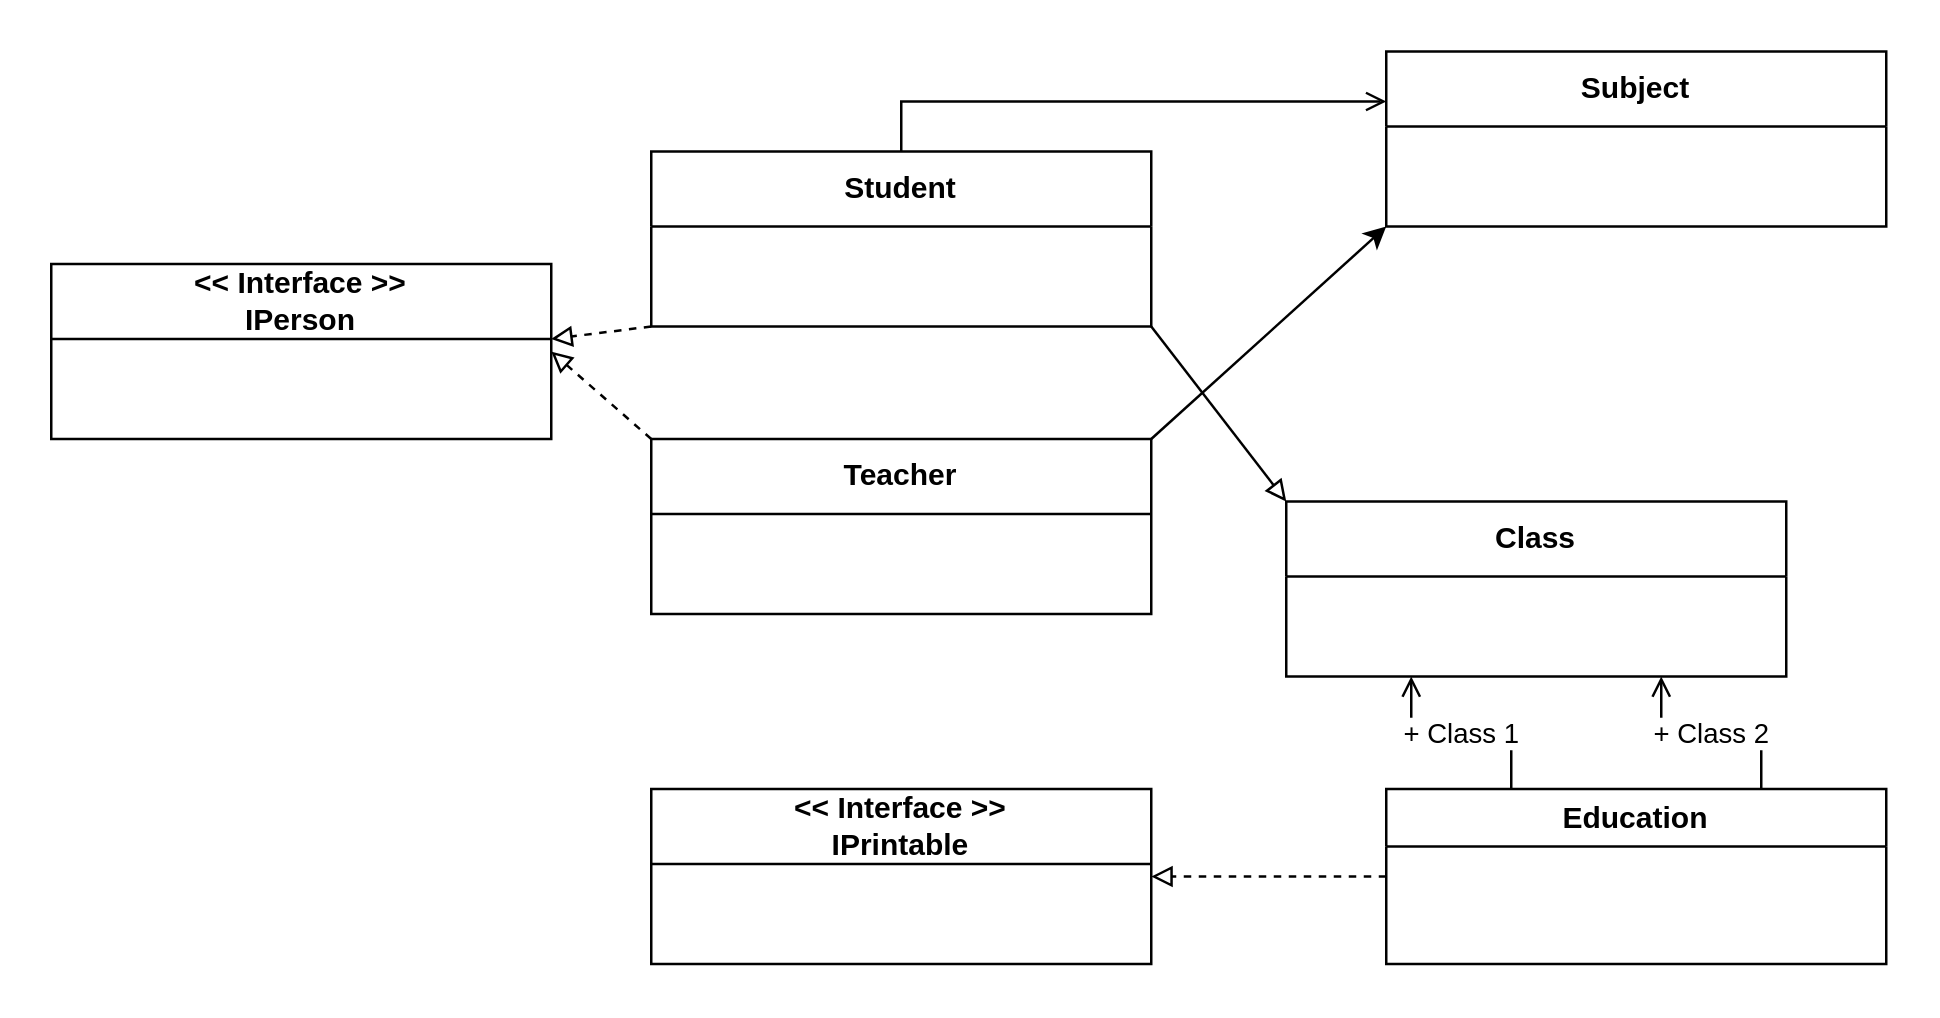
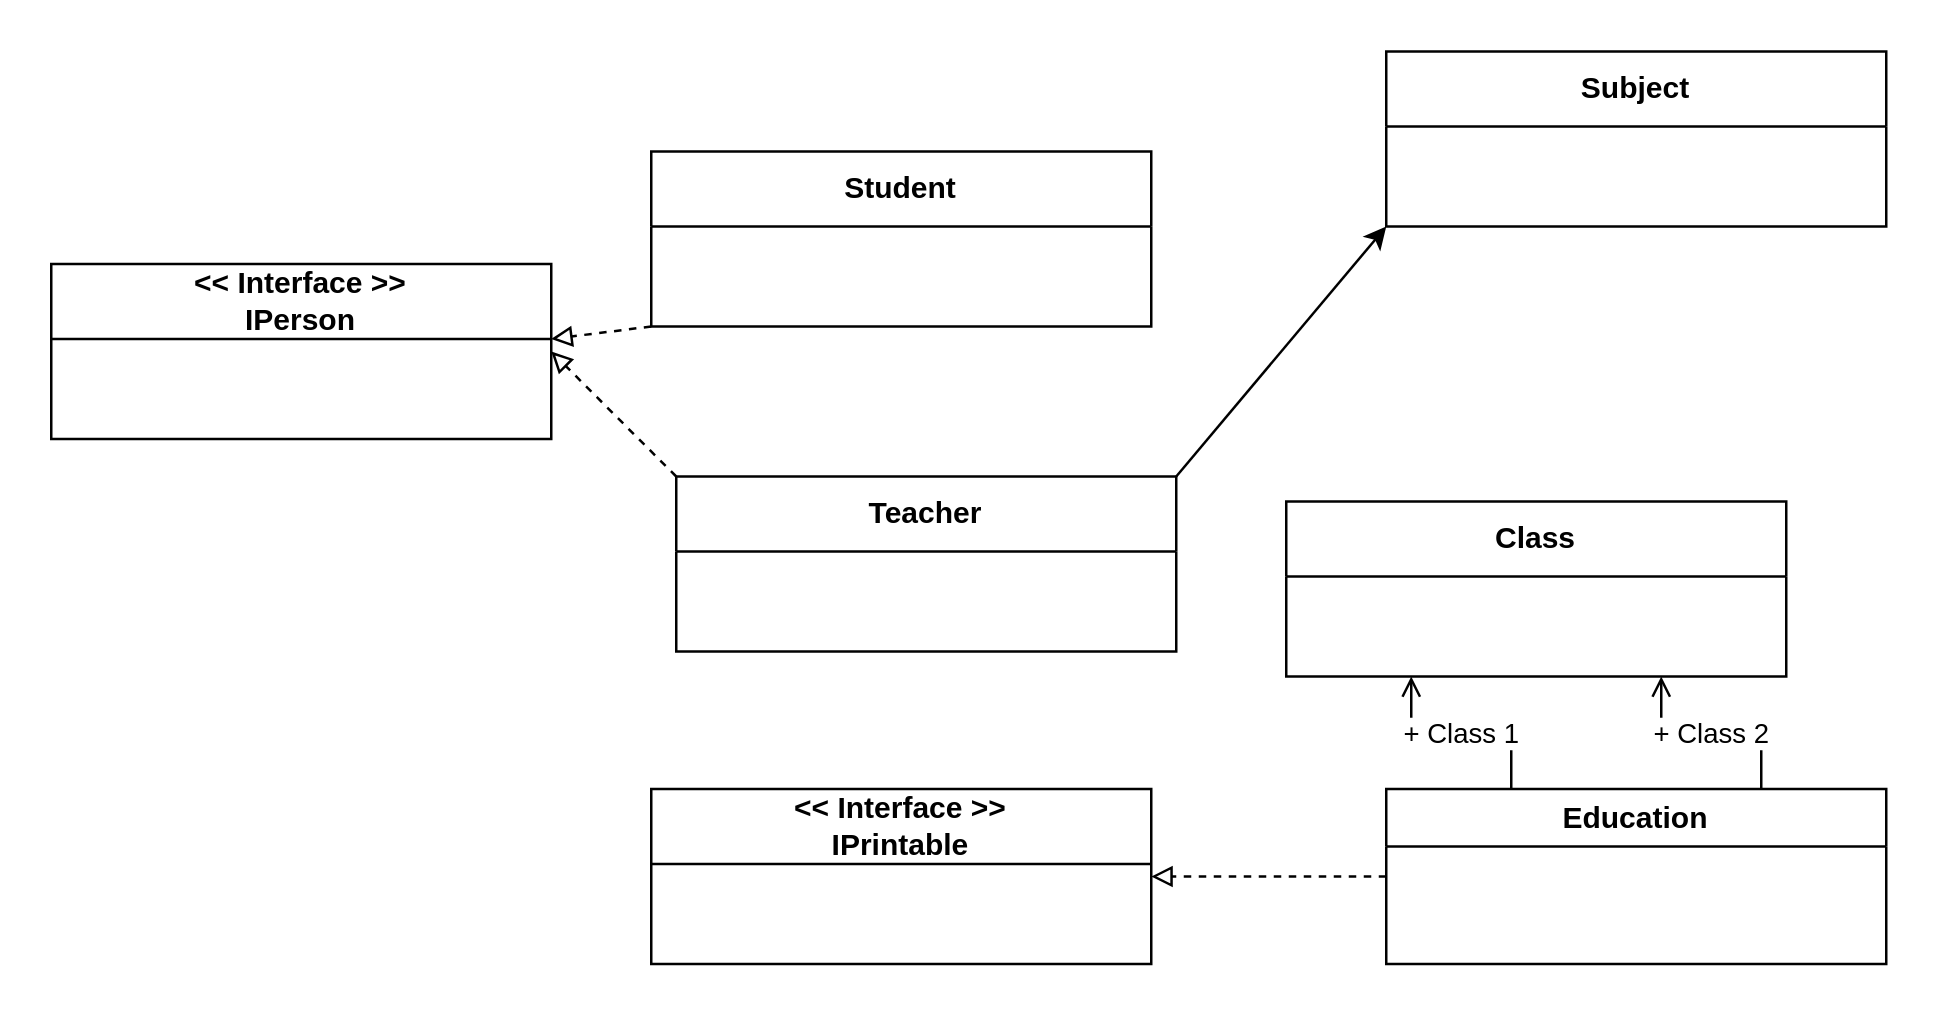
edge "Student" -> "Subject": removed
edge "Student" -> "Class": removed
node "Teacher": moved (901, 526) -> (926, 564)
